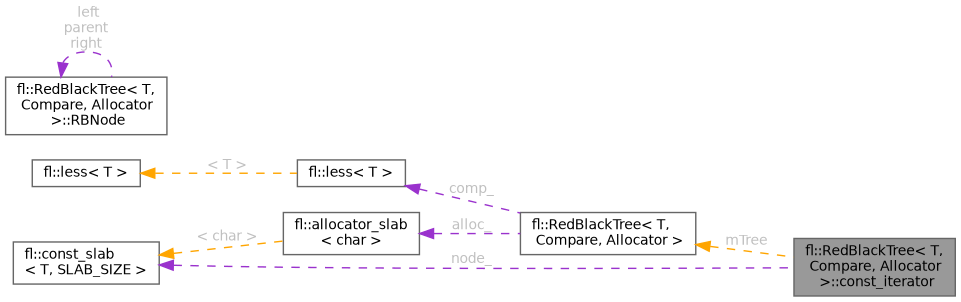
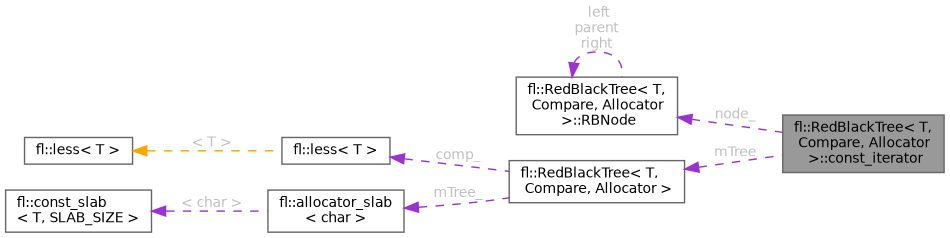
edge "fl::RedBlackTree< T, Compare, Allocator >" -> "fl::allocator_slab < char >": label " alloc_" -> " mTree_"
edge "fl::allocator_slab < char >" -> "fl::const_slab < T, SLAB_SIZE >": color orange -> darkorchid3
edge "fl::RedBlackTree< T, Compare, Allocator >::const_iterator" -> "fl::RedBlackTree< T, Compare, Allocator >": color orange -> darkorchid3
edge "fl::RedBlackTree< T, Compare, Allocator >::const_iterator" -> "fl::const_slab < T, SLAB_SIZE >": now "fl::RedBlackTree< T, Compare, Allocator >::const_iterator" -> "fl::RedBlackTree< T, Compare, Allocator >::RBNode"
